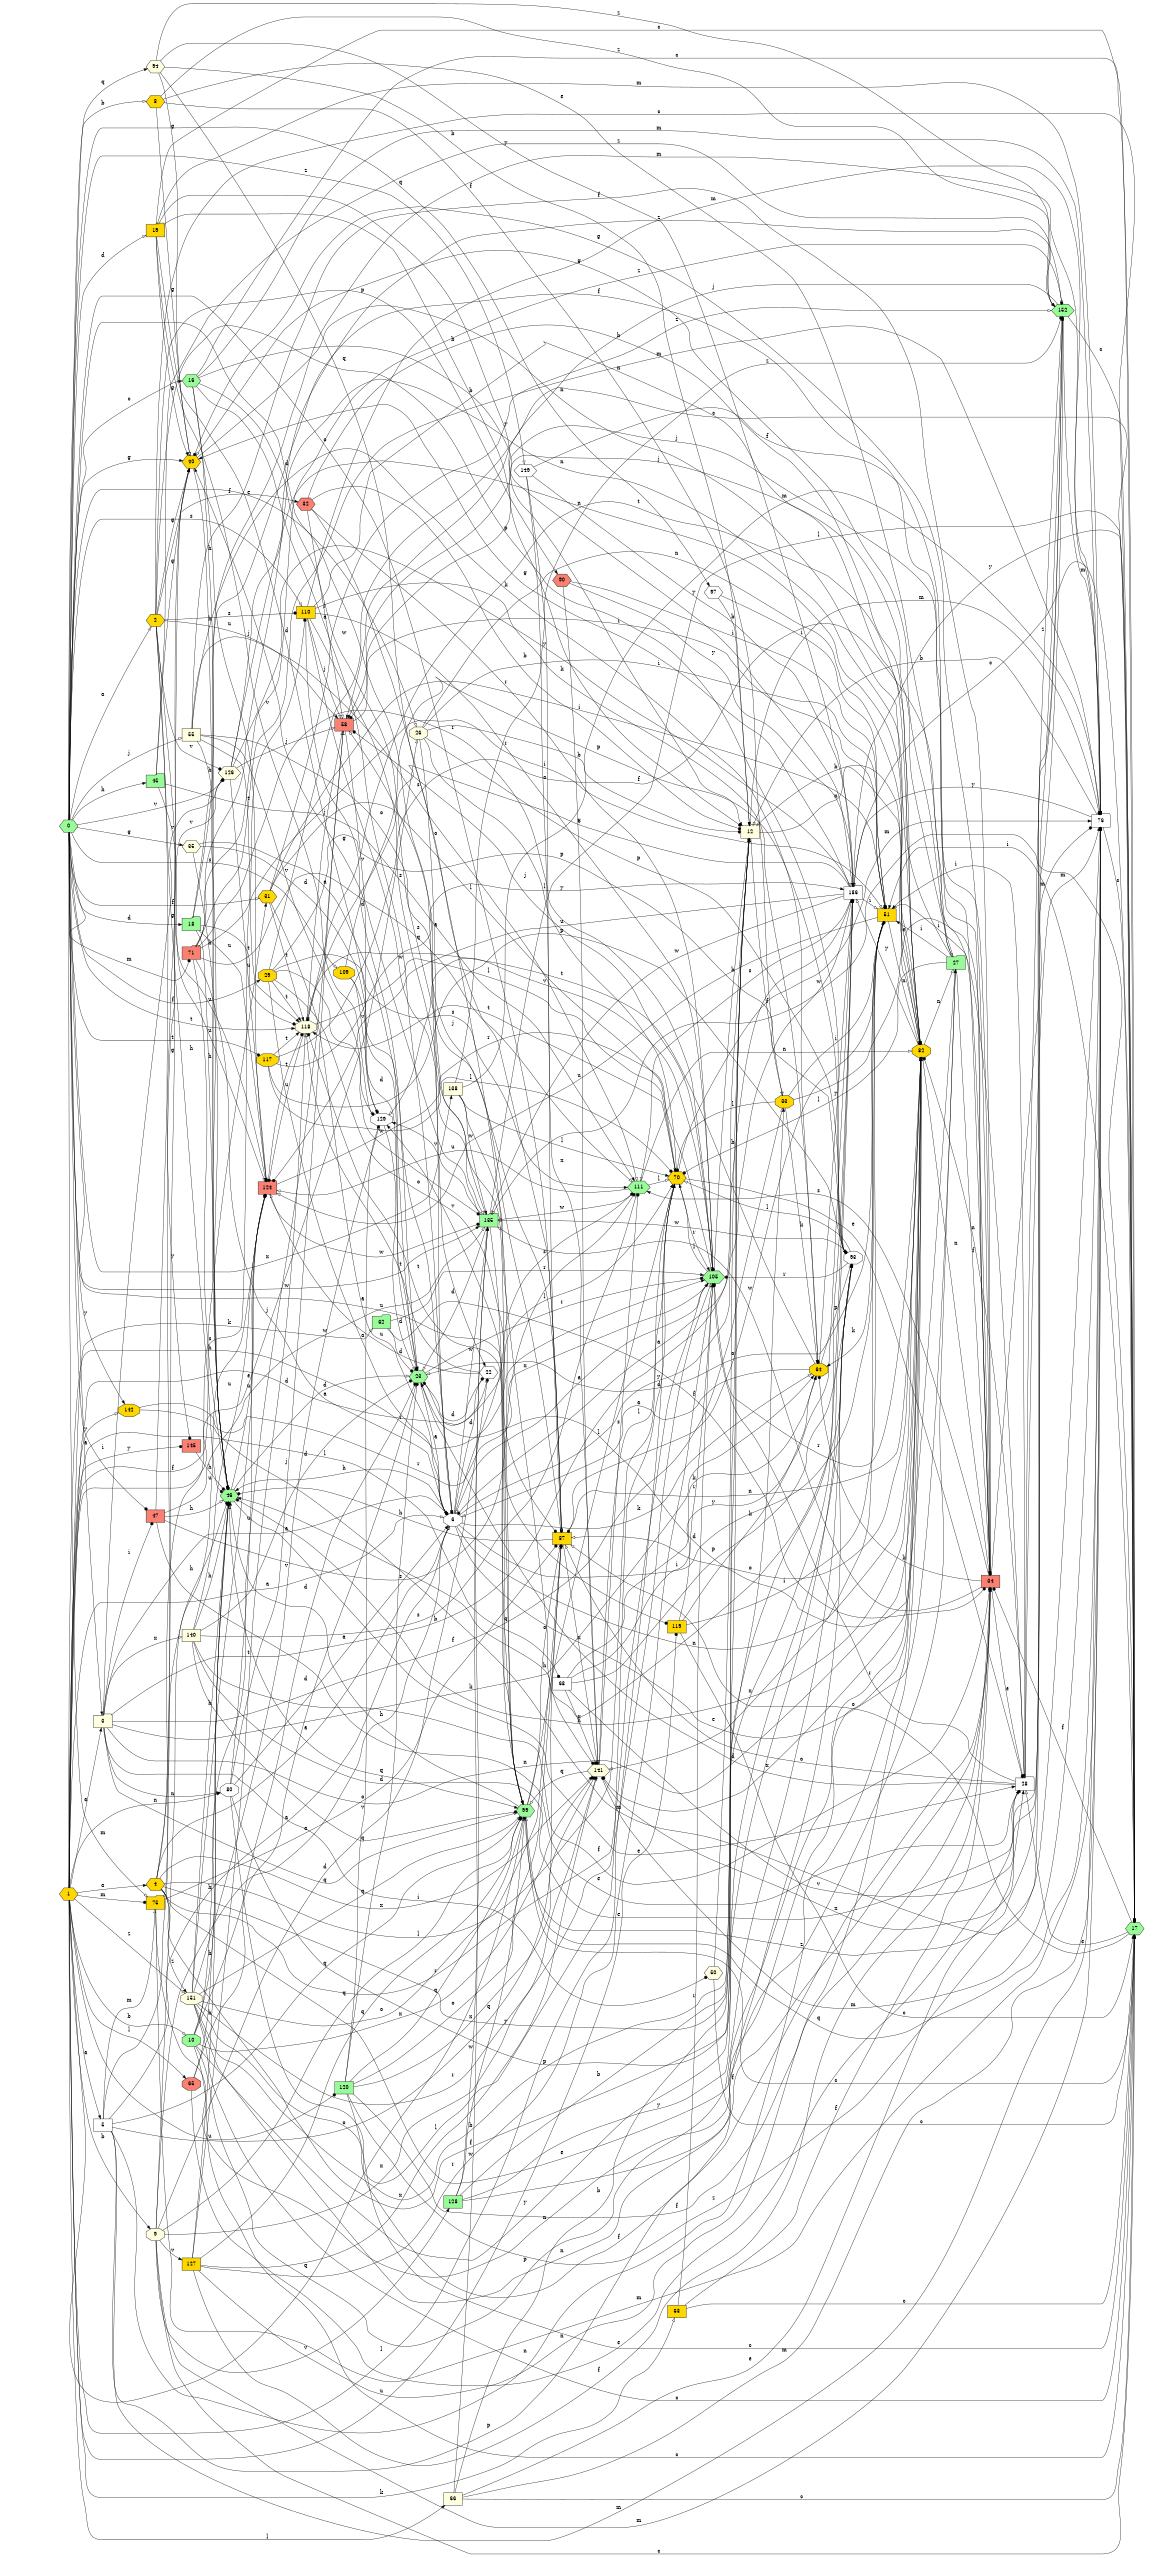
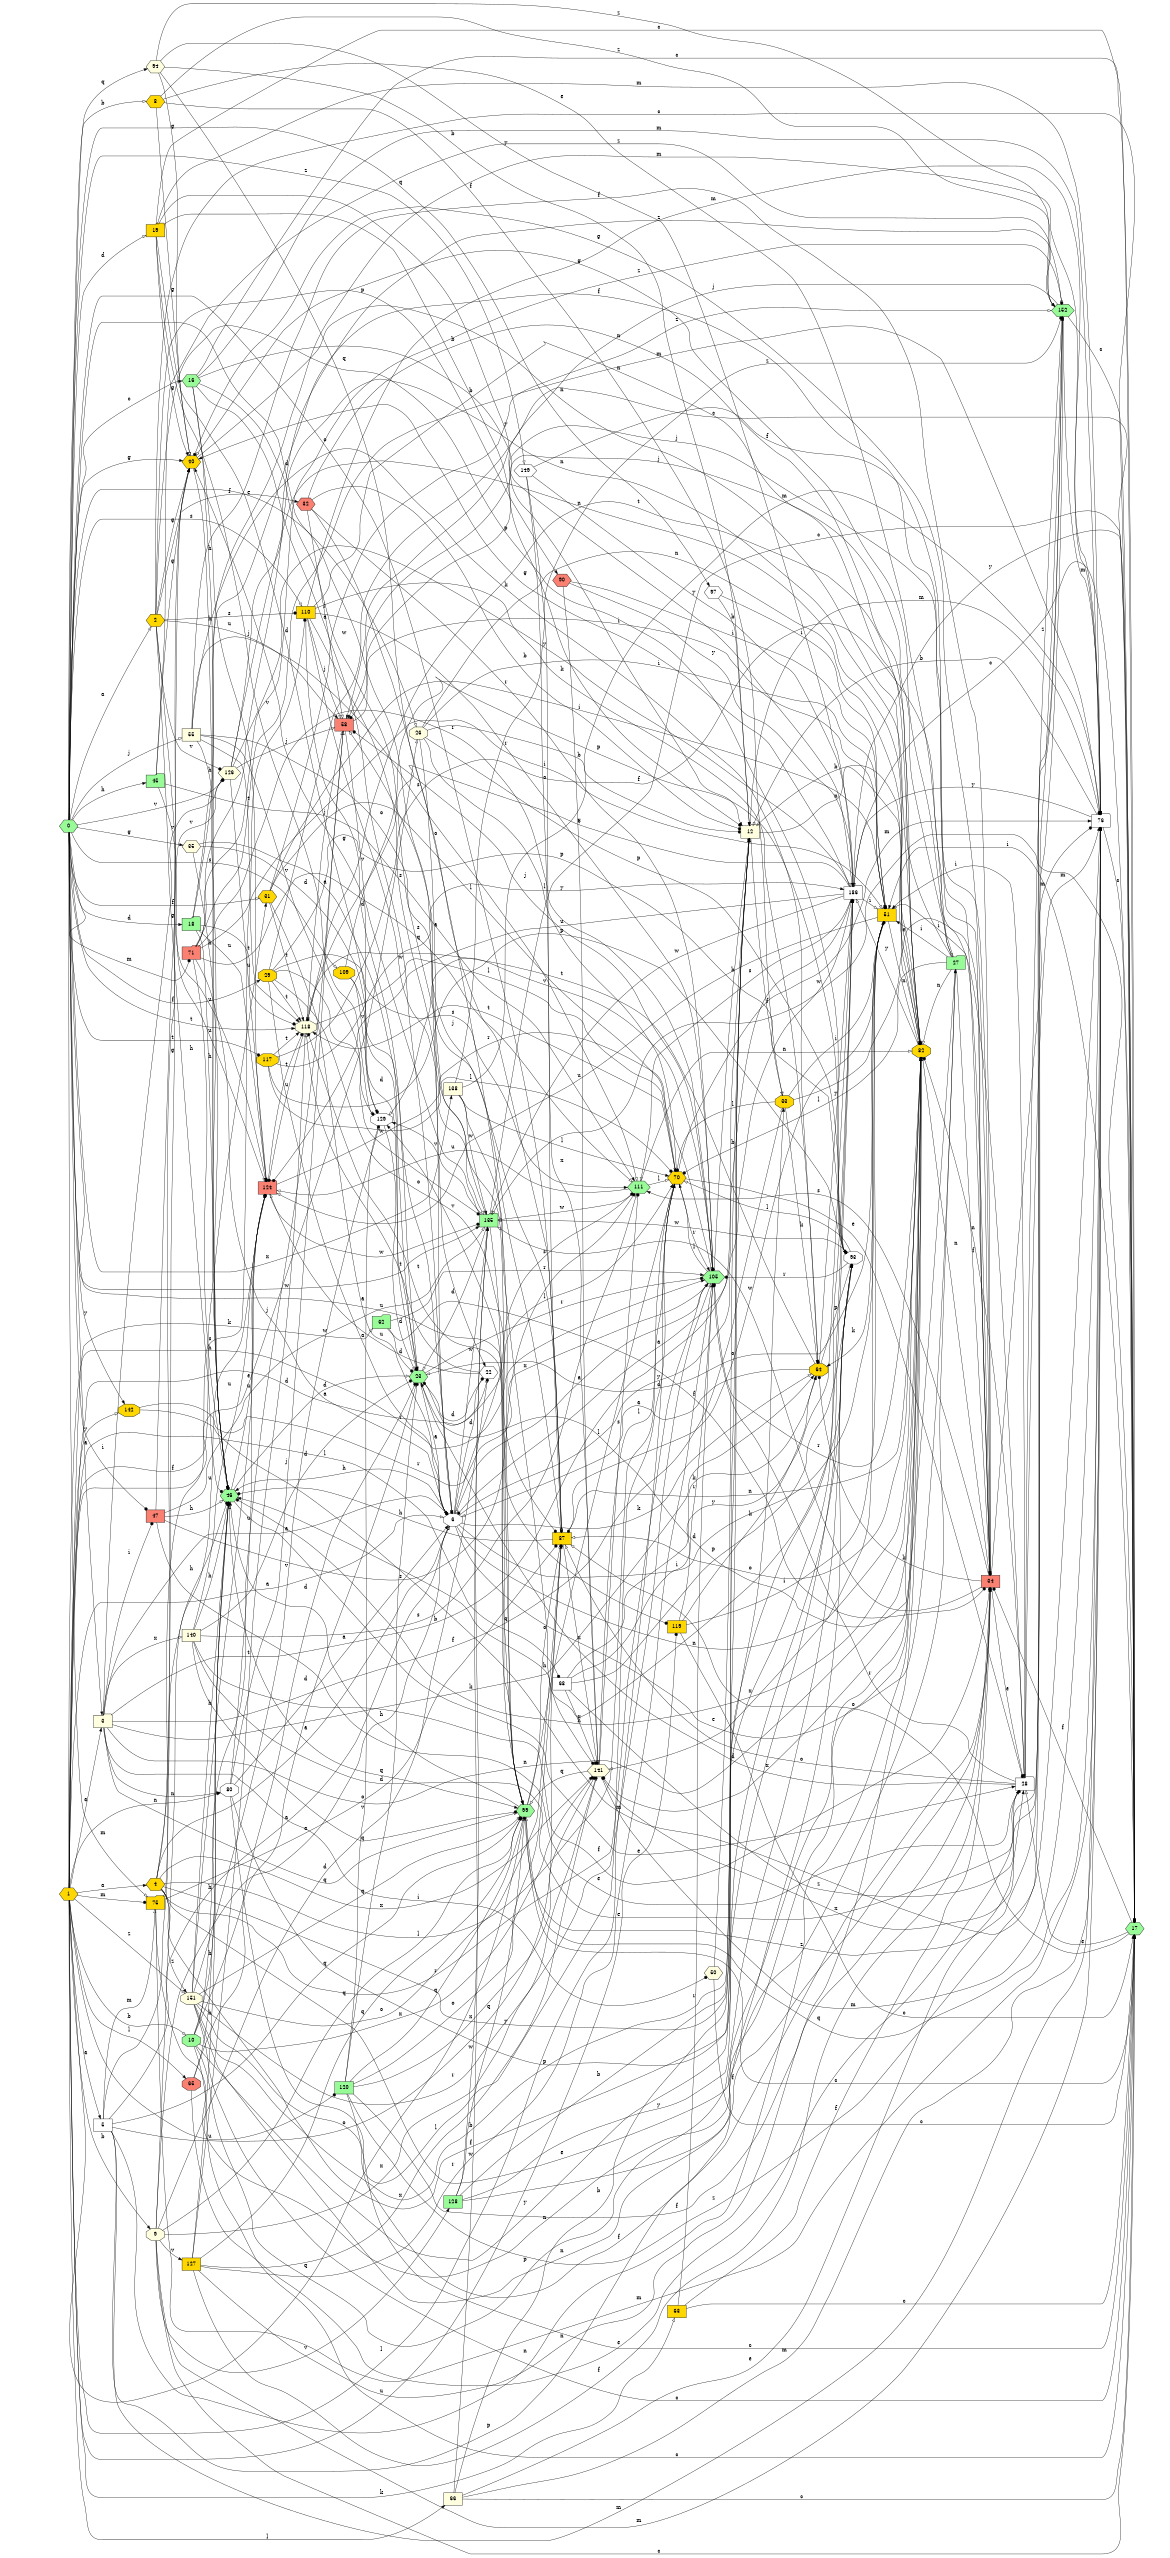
edge "32" -> "82": label "b" -> "n"
edge "135" -> "17": label "l" -> "c"
edge "82" -> "27": reversed
node "145": removed
edge "68" -> "152": label "v" -> "z"
